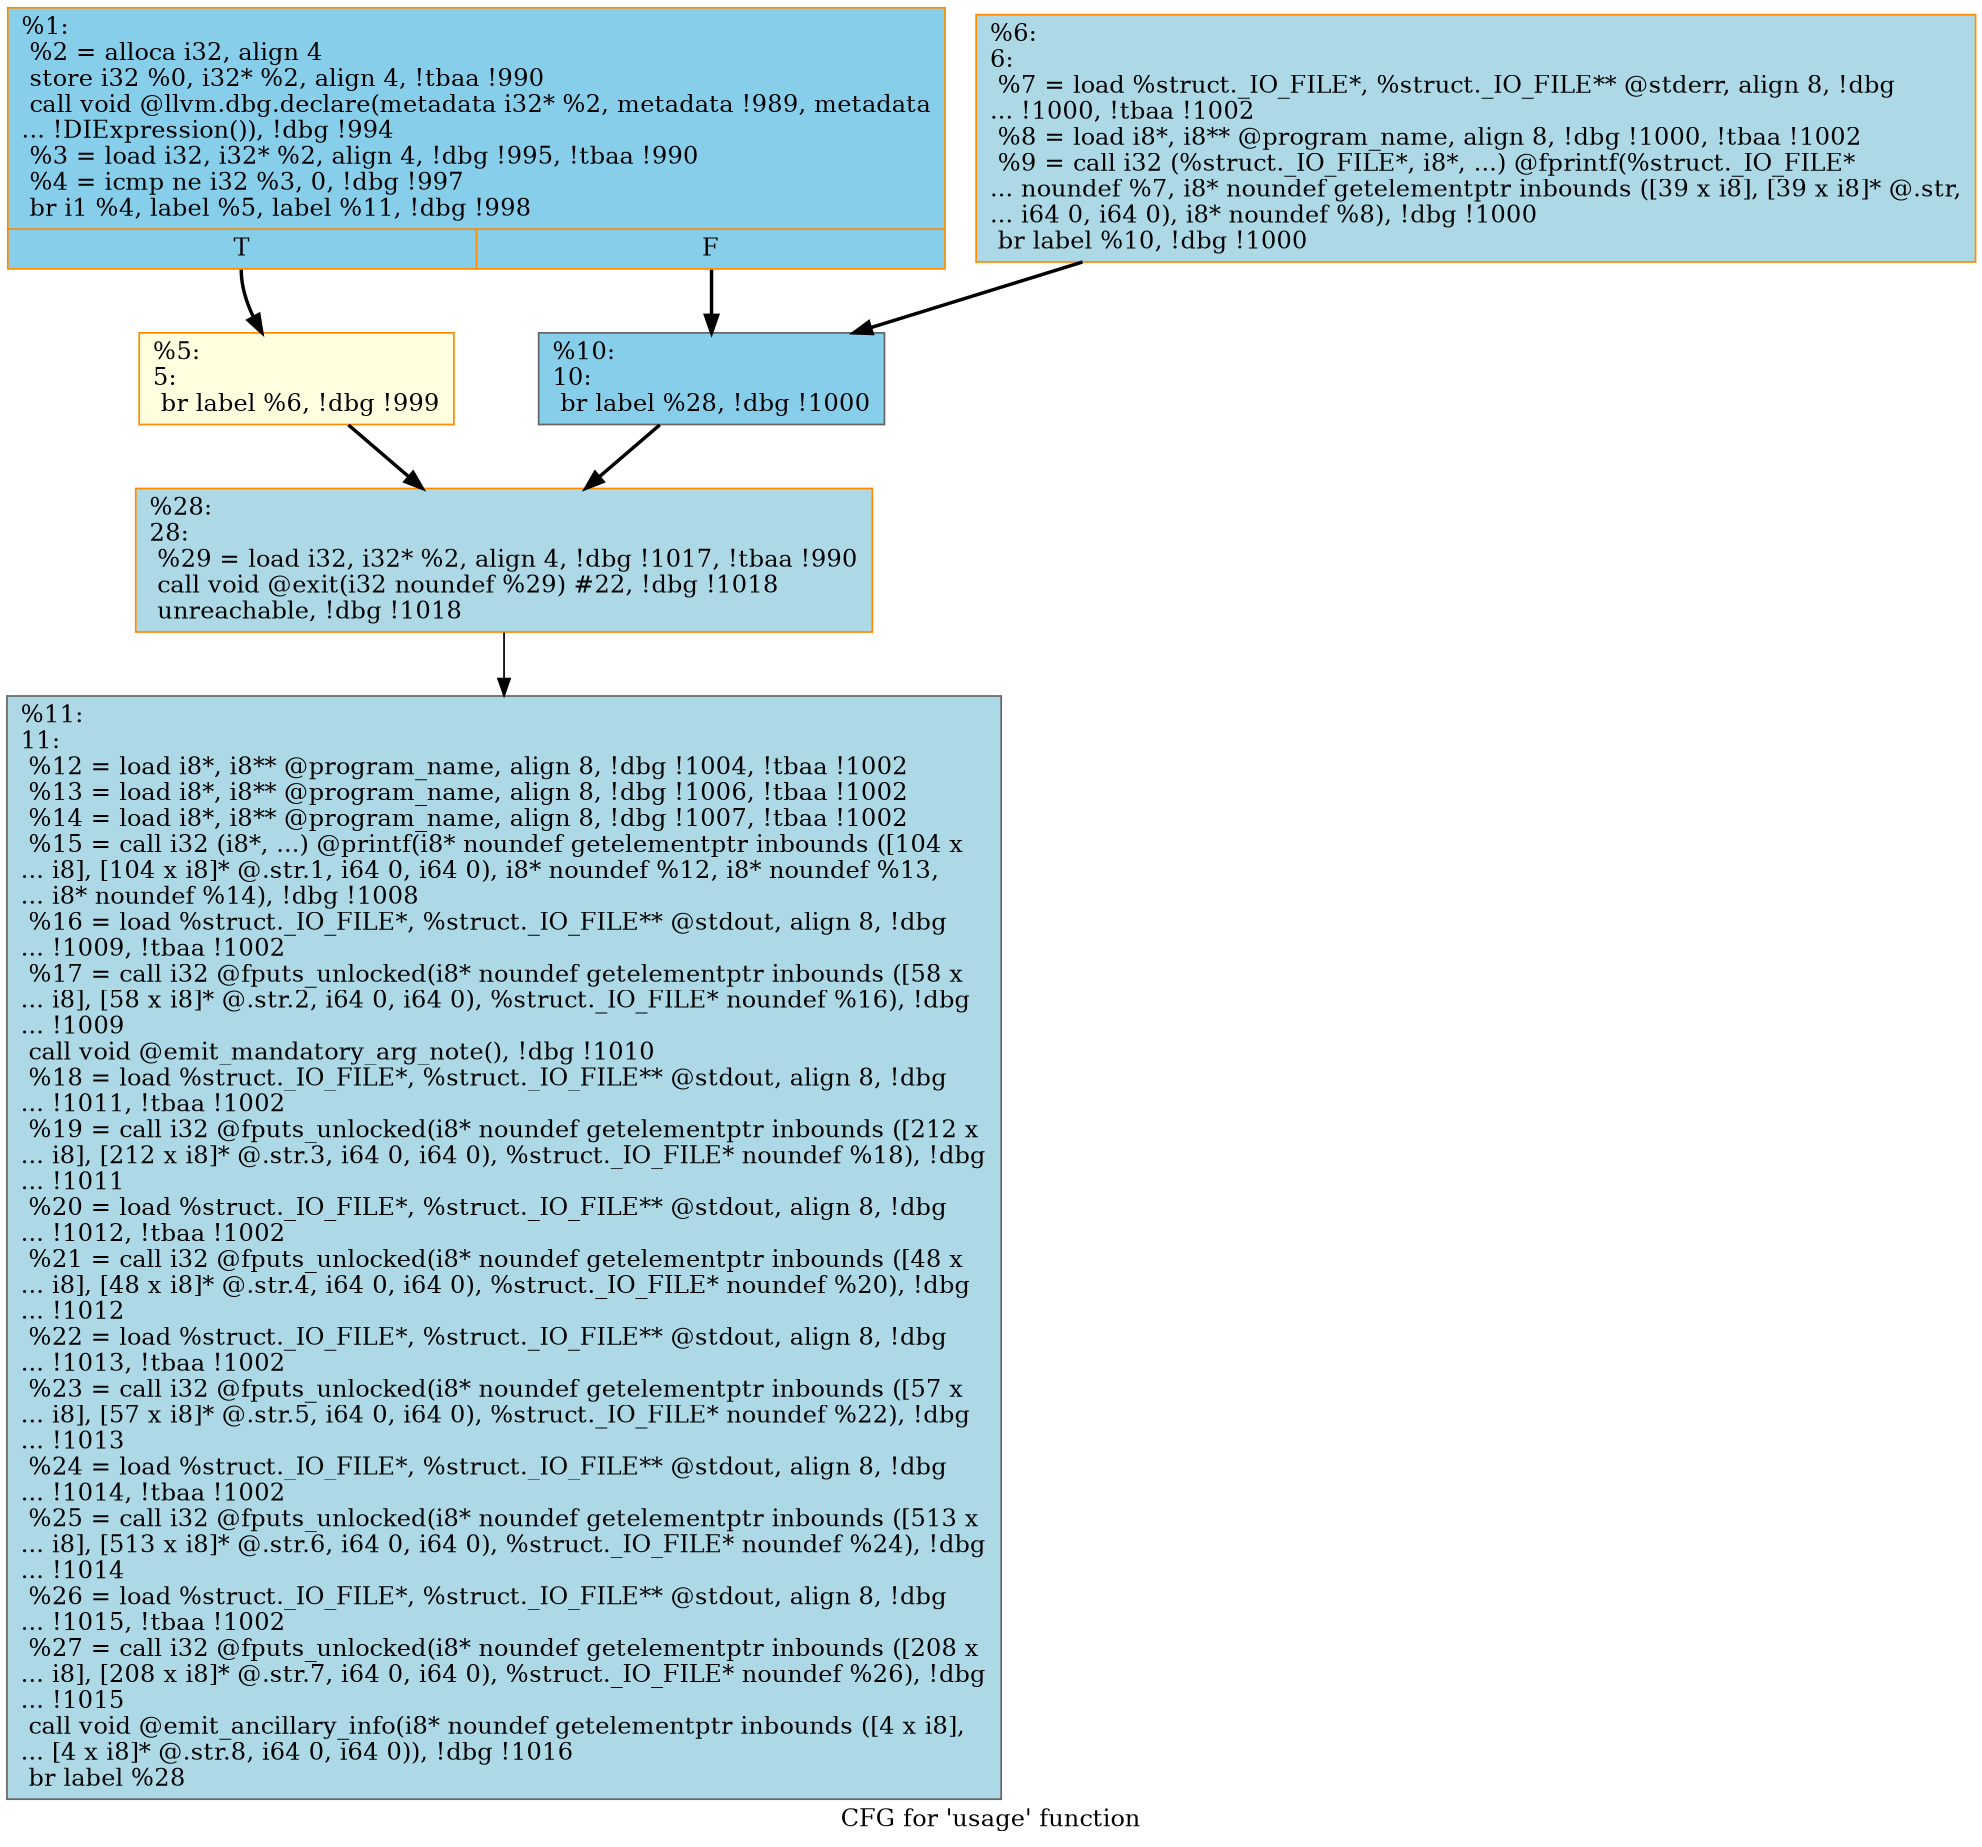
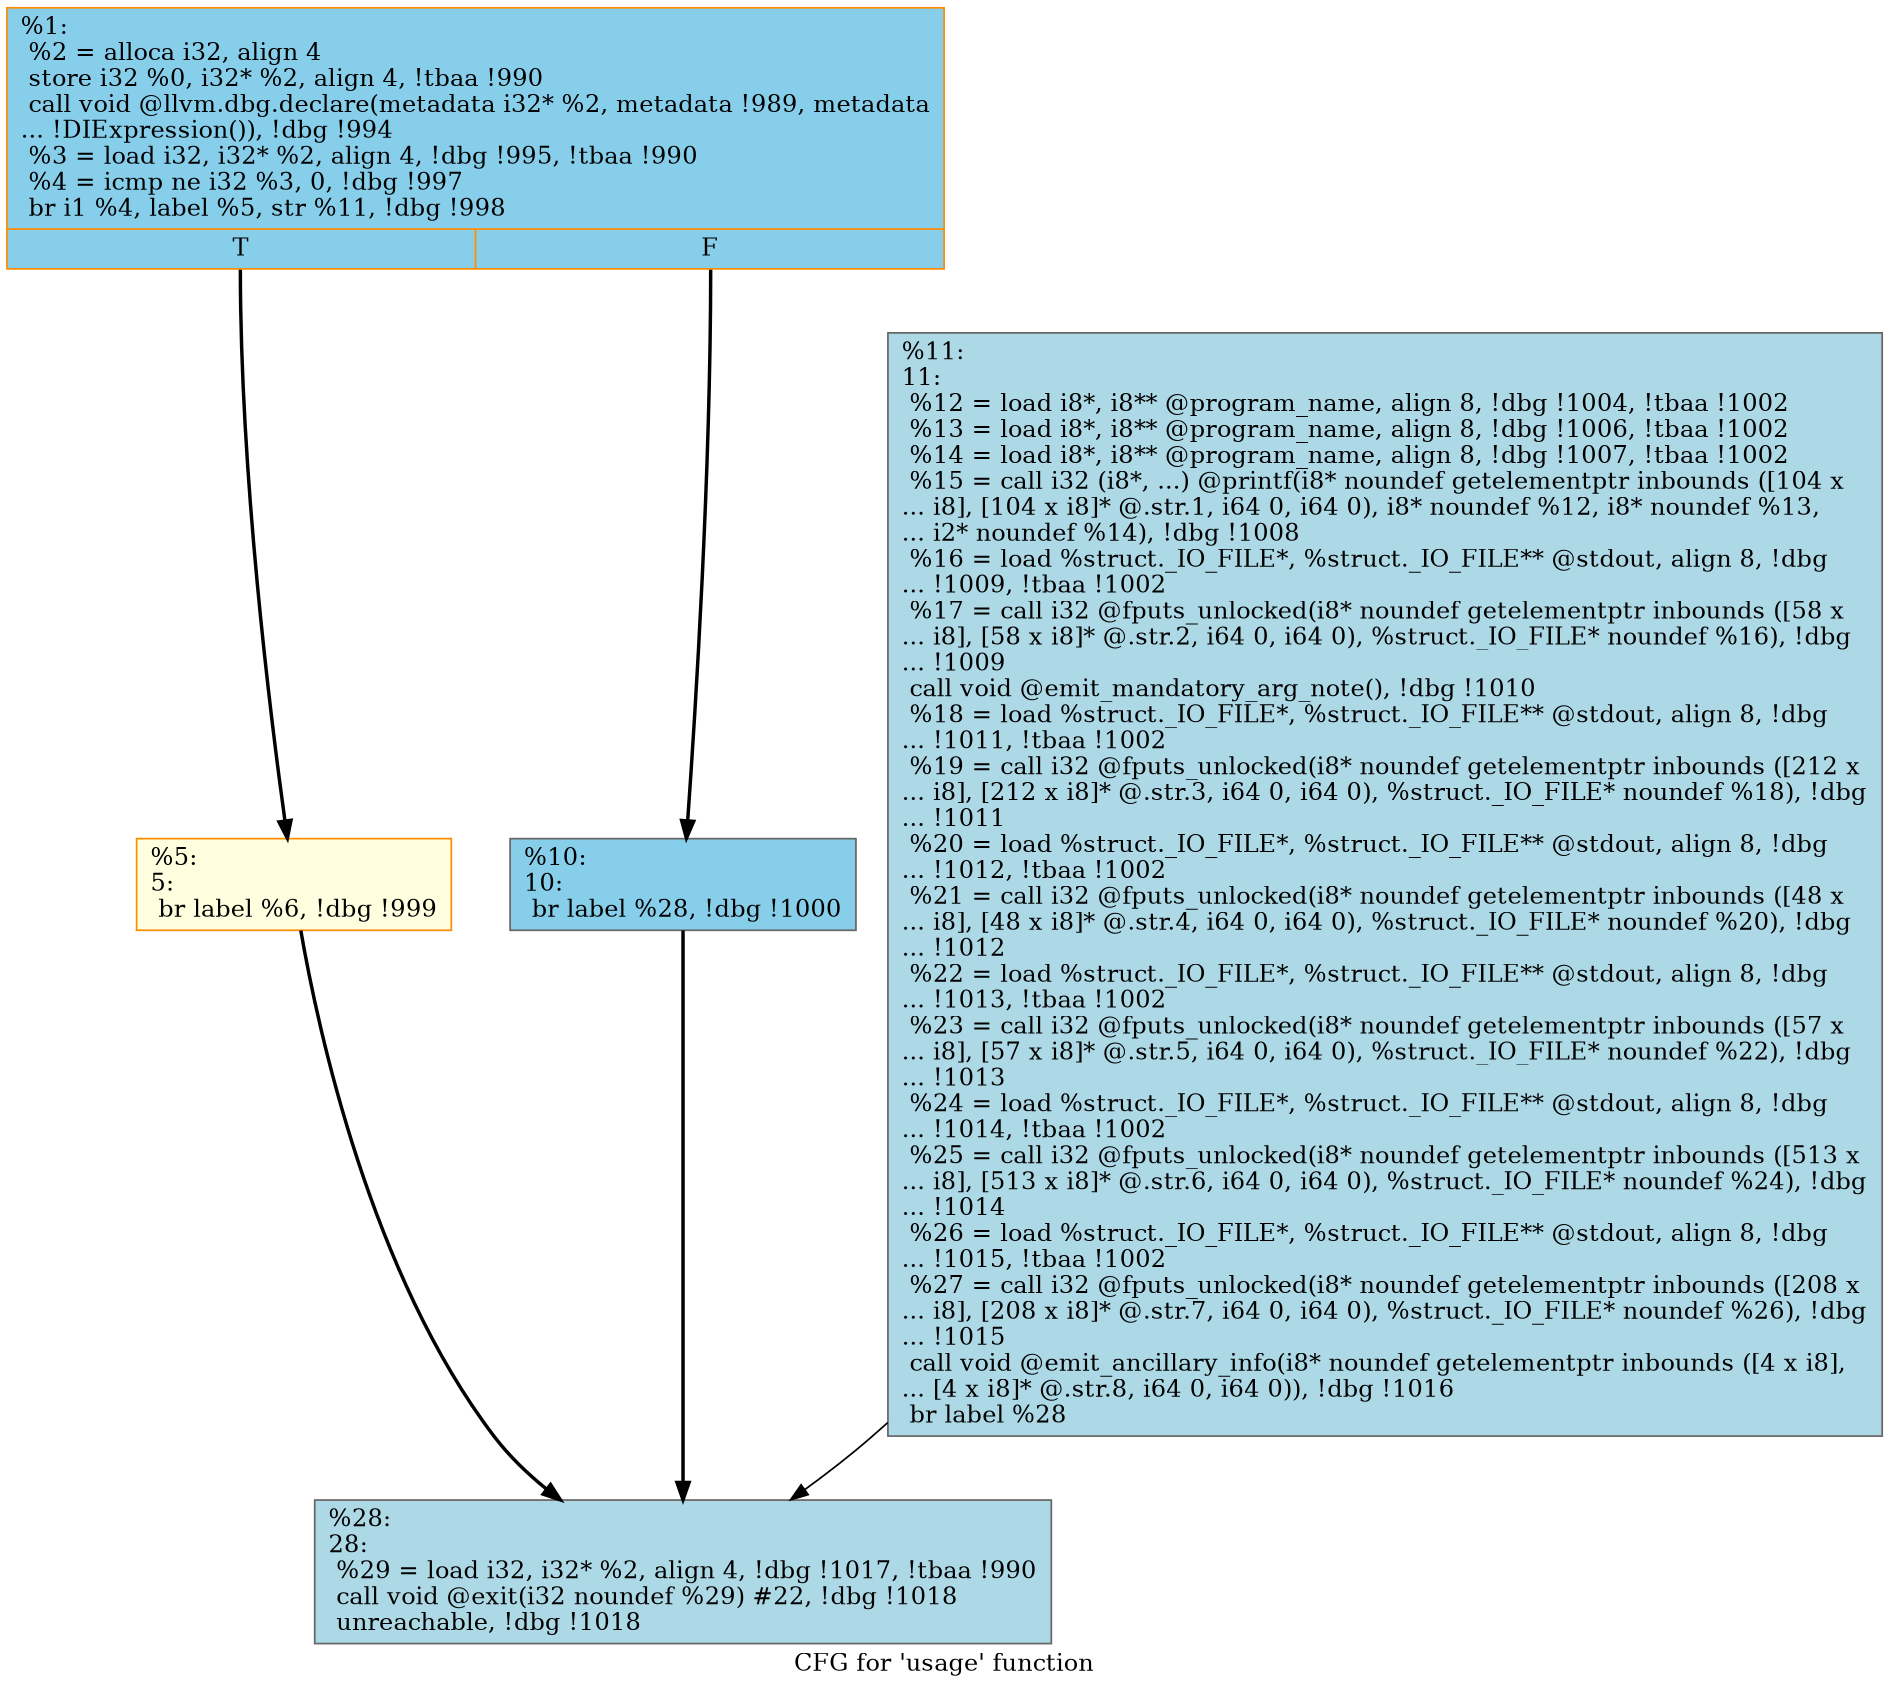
node "%6:": removed
node "%1:": text "br i1 %4, label %5, label %11, !dbg !998" -> "br i1 %4, label %5, str %11, !dbg !998"
node "%28:": color darkorange -> gray40
edge "%28:" -> "%11:": reversed
node "%11:": text "... i8* noundef %14), !dbg !1008" -> "... i2* noundef %14), !dbg !1008"
